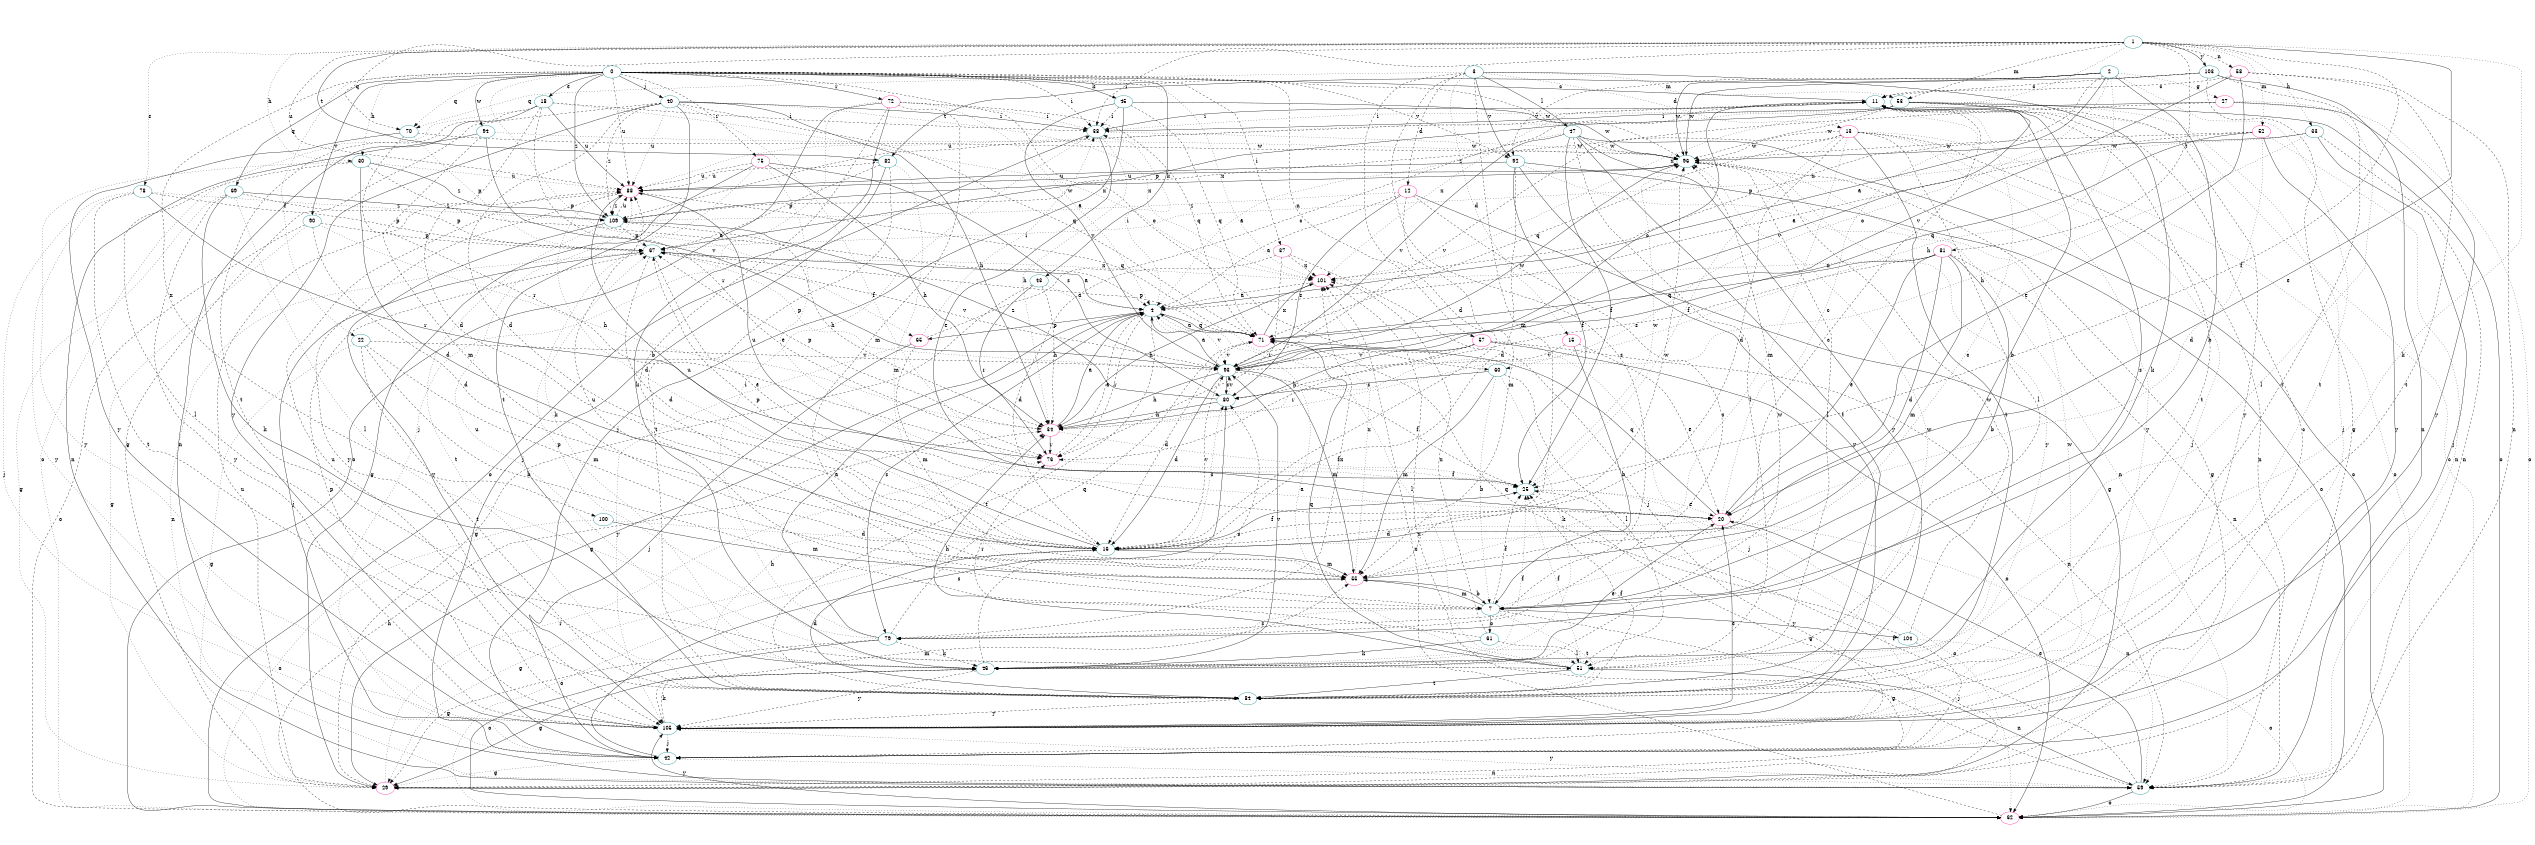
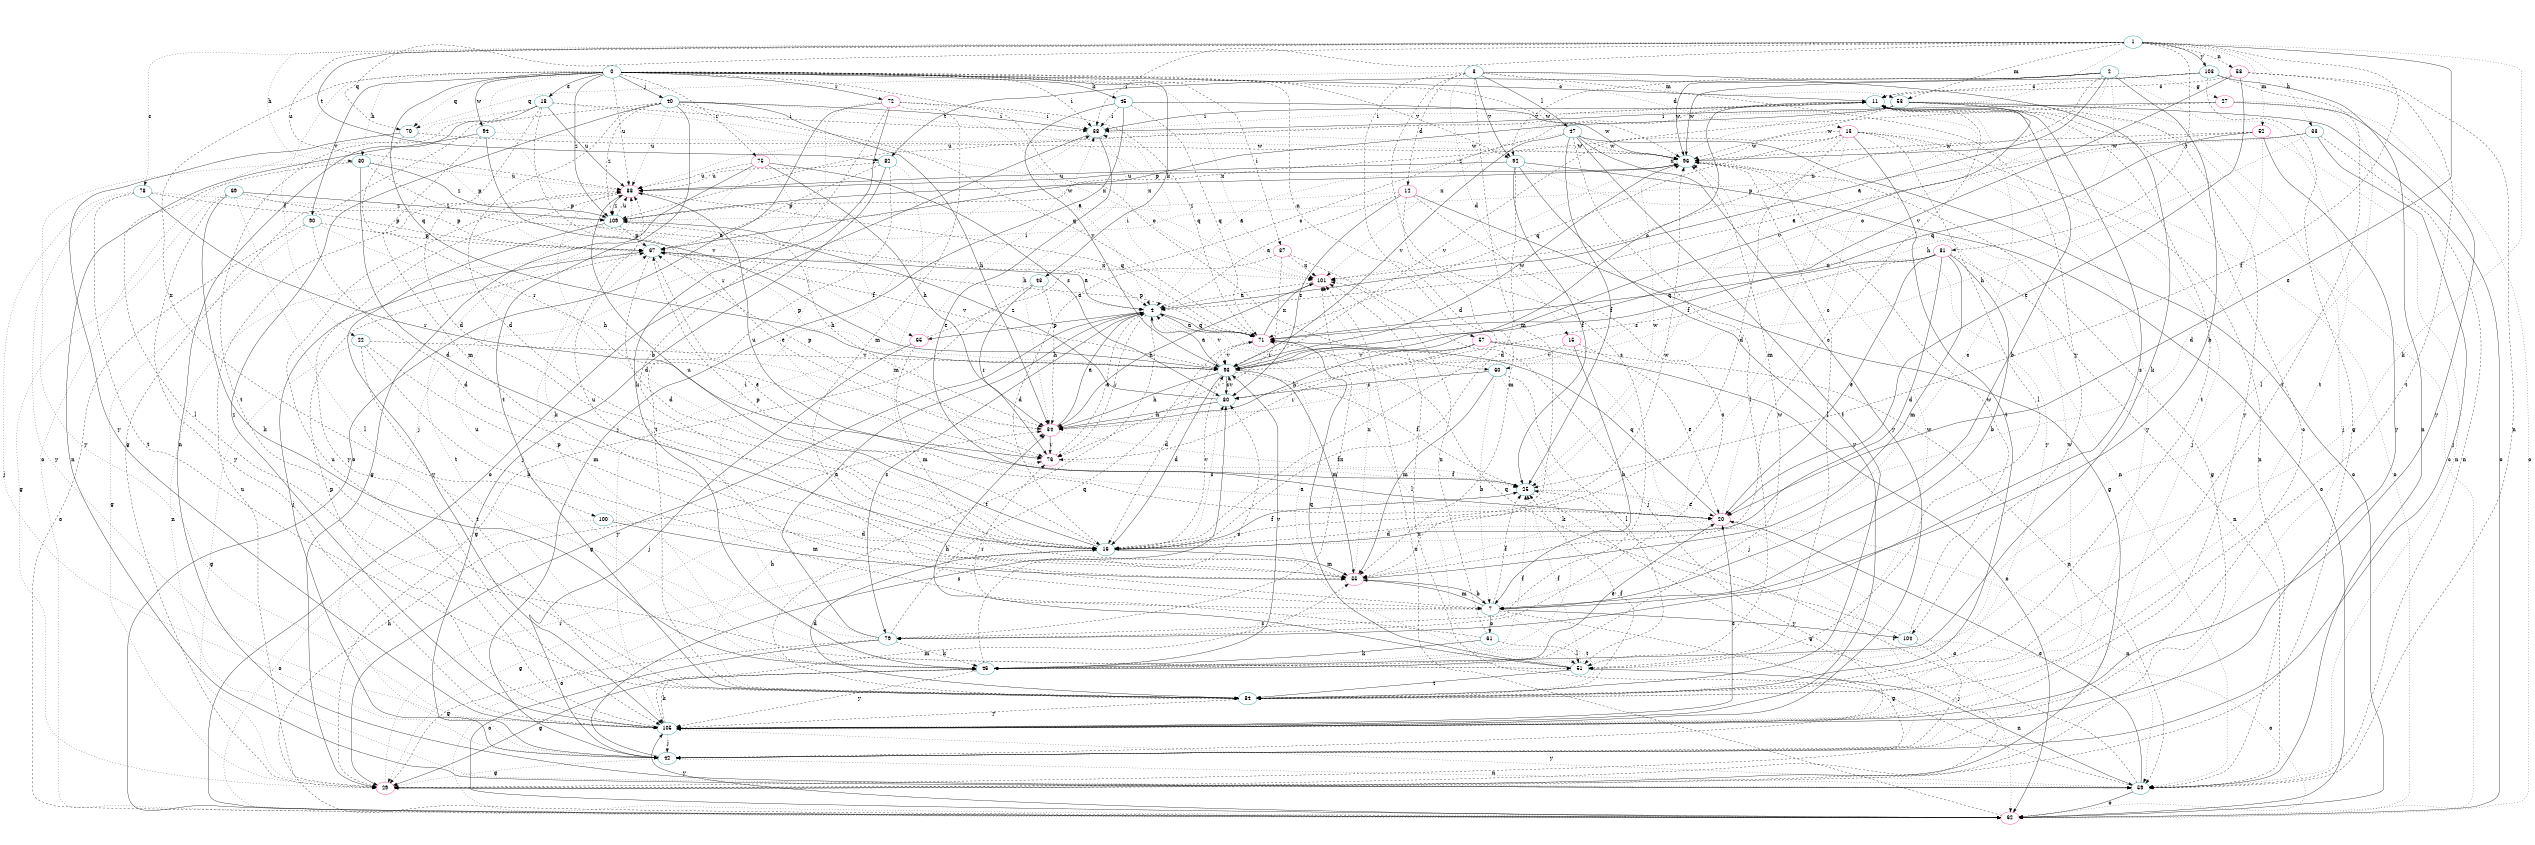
edge "0" -> "69": now "0" -> "93"
edge "3" -> "104": added, label "y"
edge "40" -> "105": label "y" -> "z"
